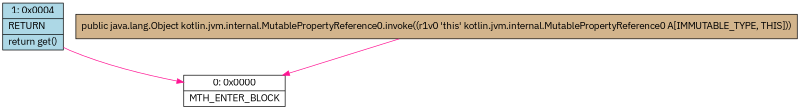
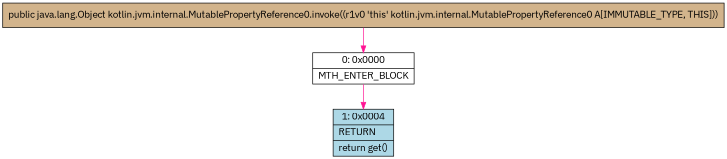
edge "1: 0x0004" -> "0: 0x0000": reversed
